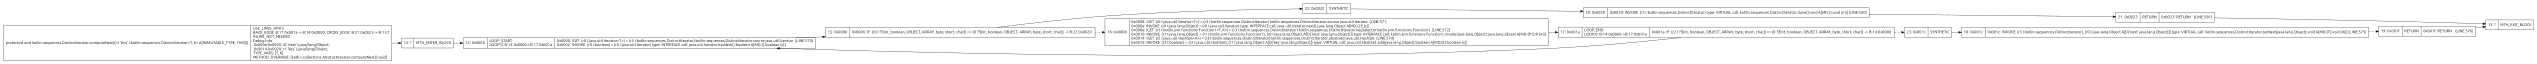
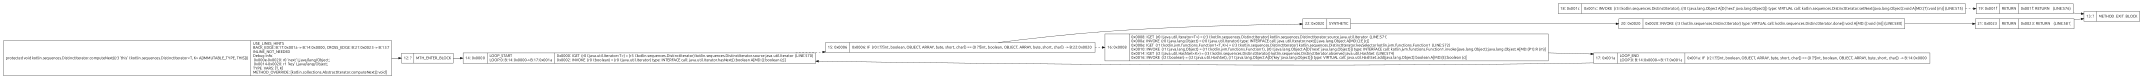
node "13: ?": text "MTH_EXIT_BLOCK" -> "METHOD_EXIT_BLOCK"
node "23: 0x001c": removed
edge "14: 0x0000" -> "15: 0x0006": style solid -> dashed
